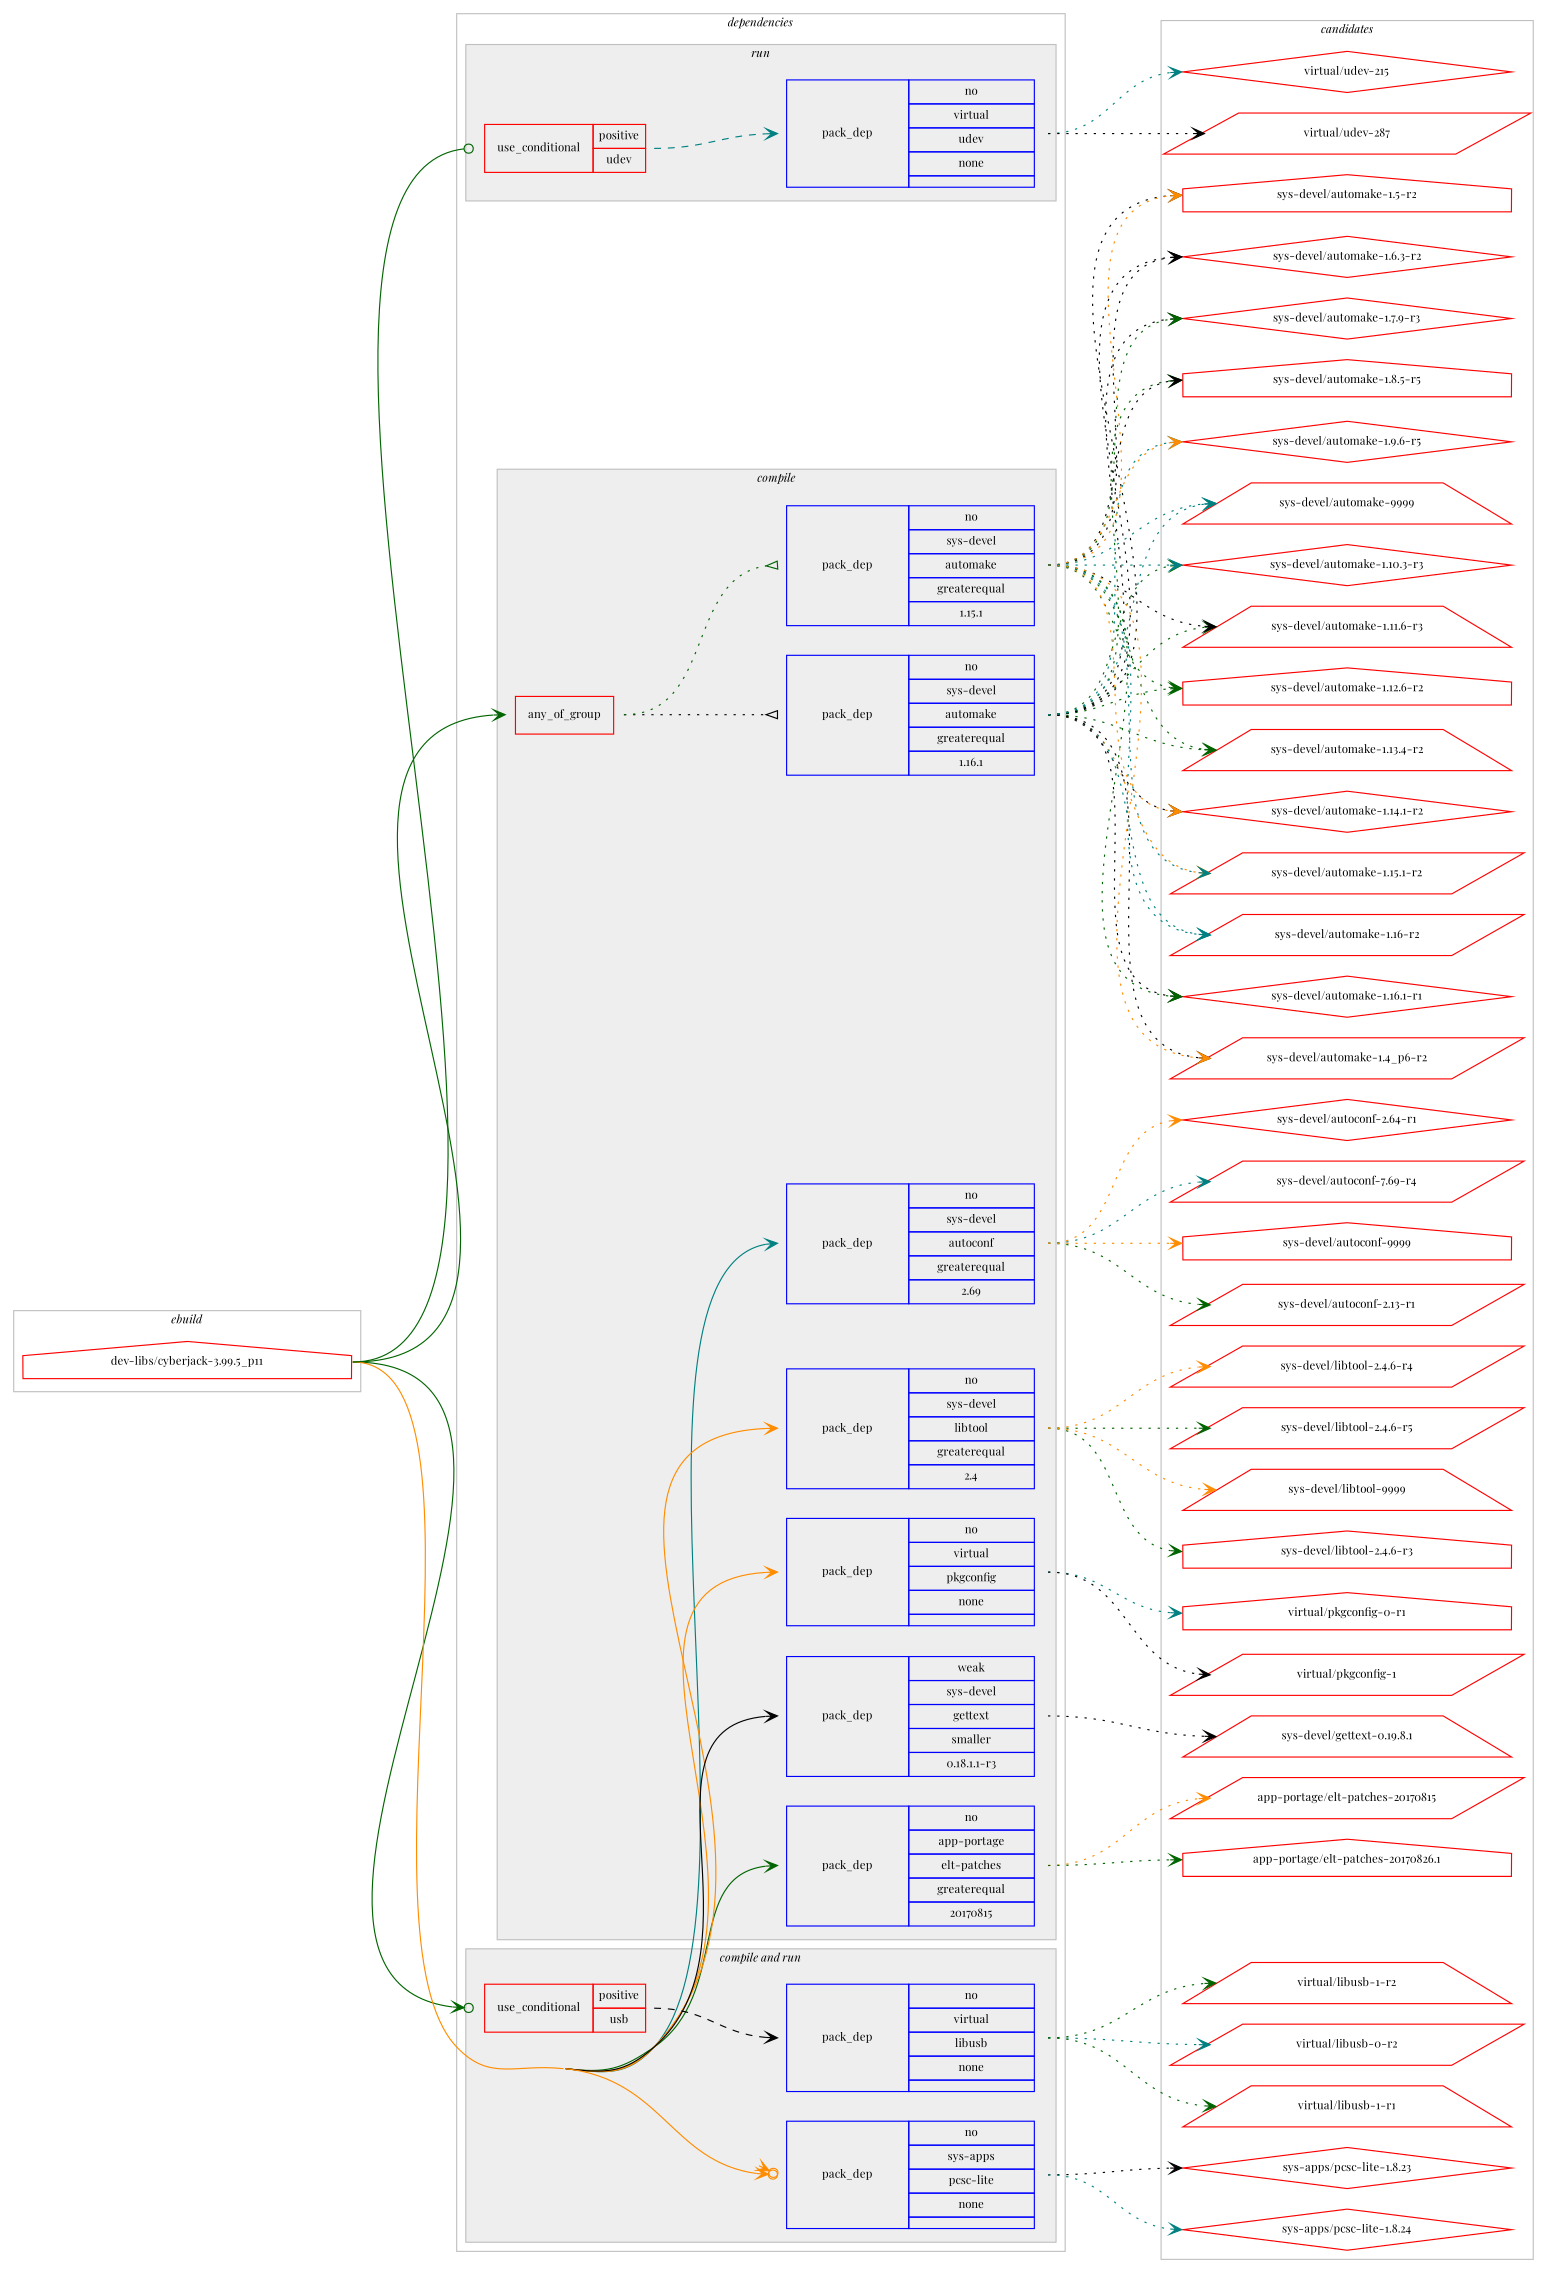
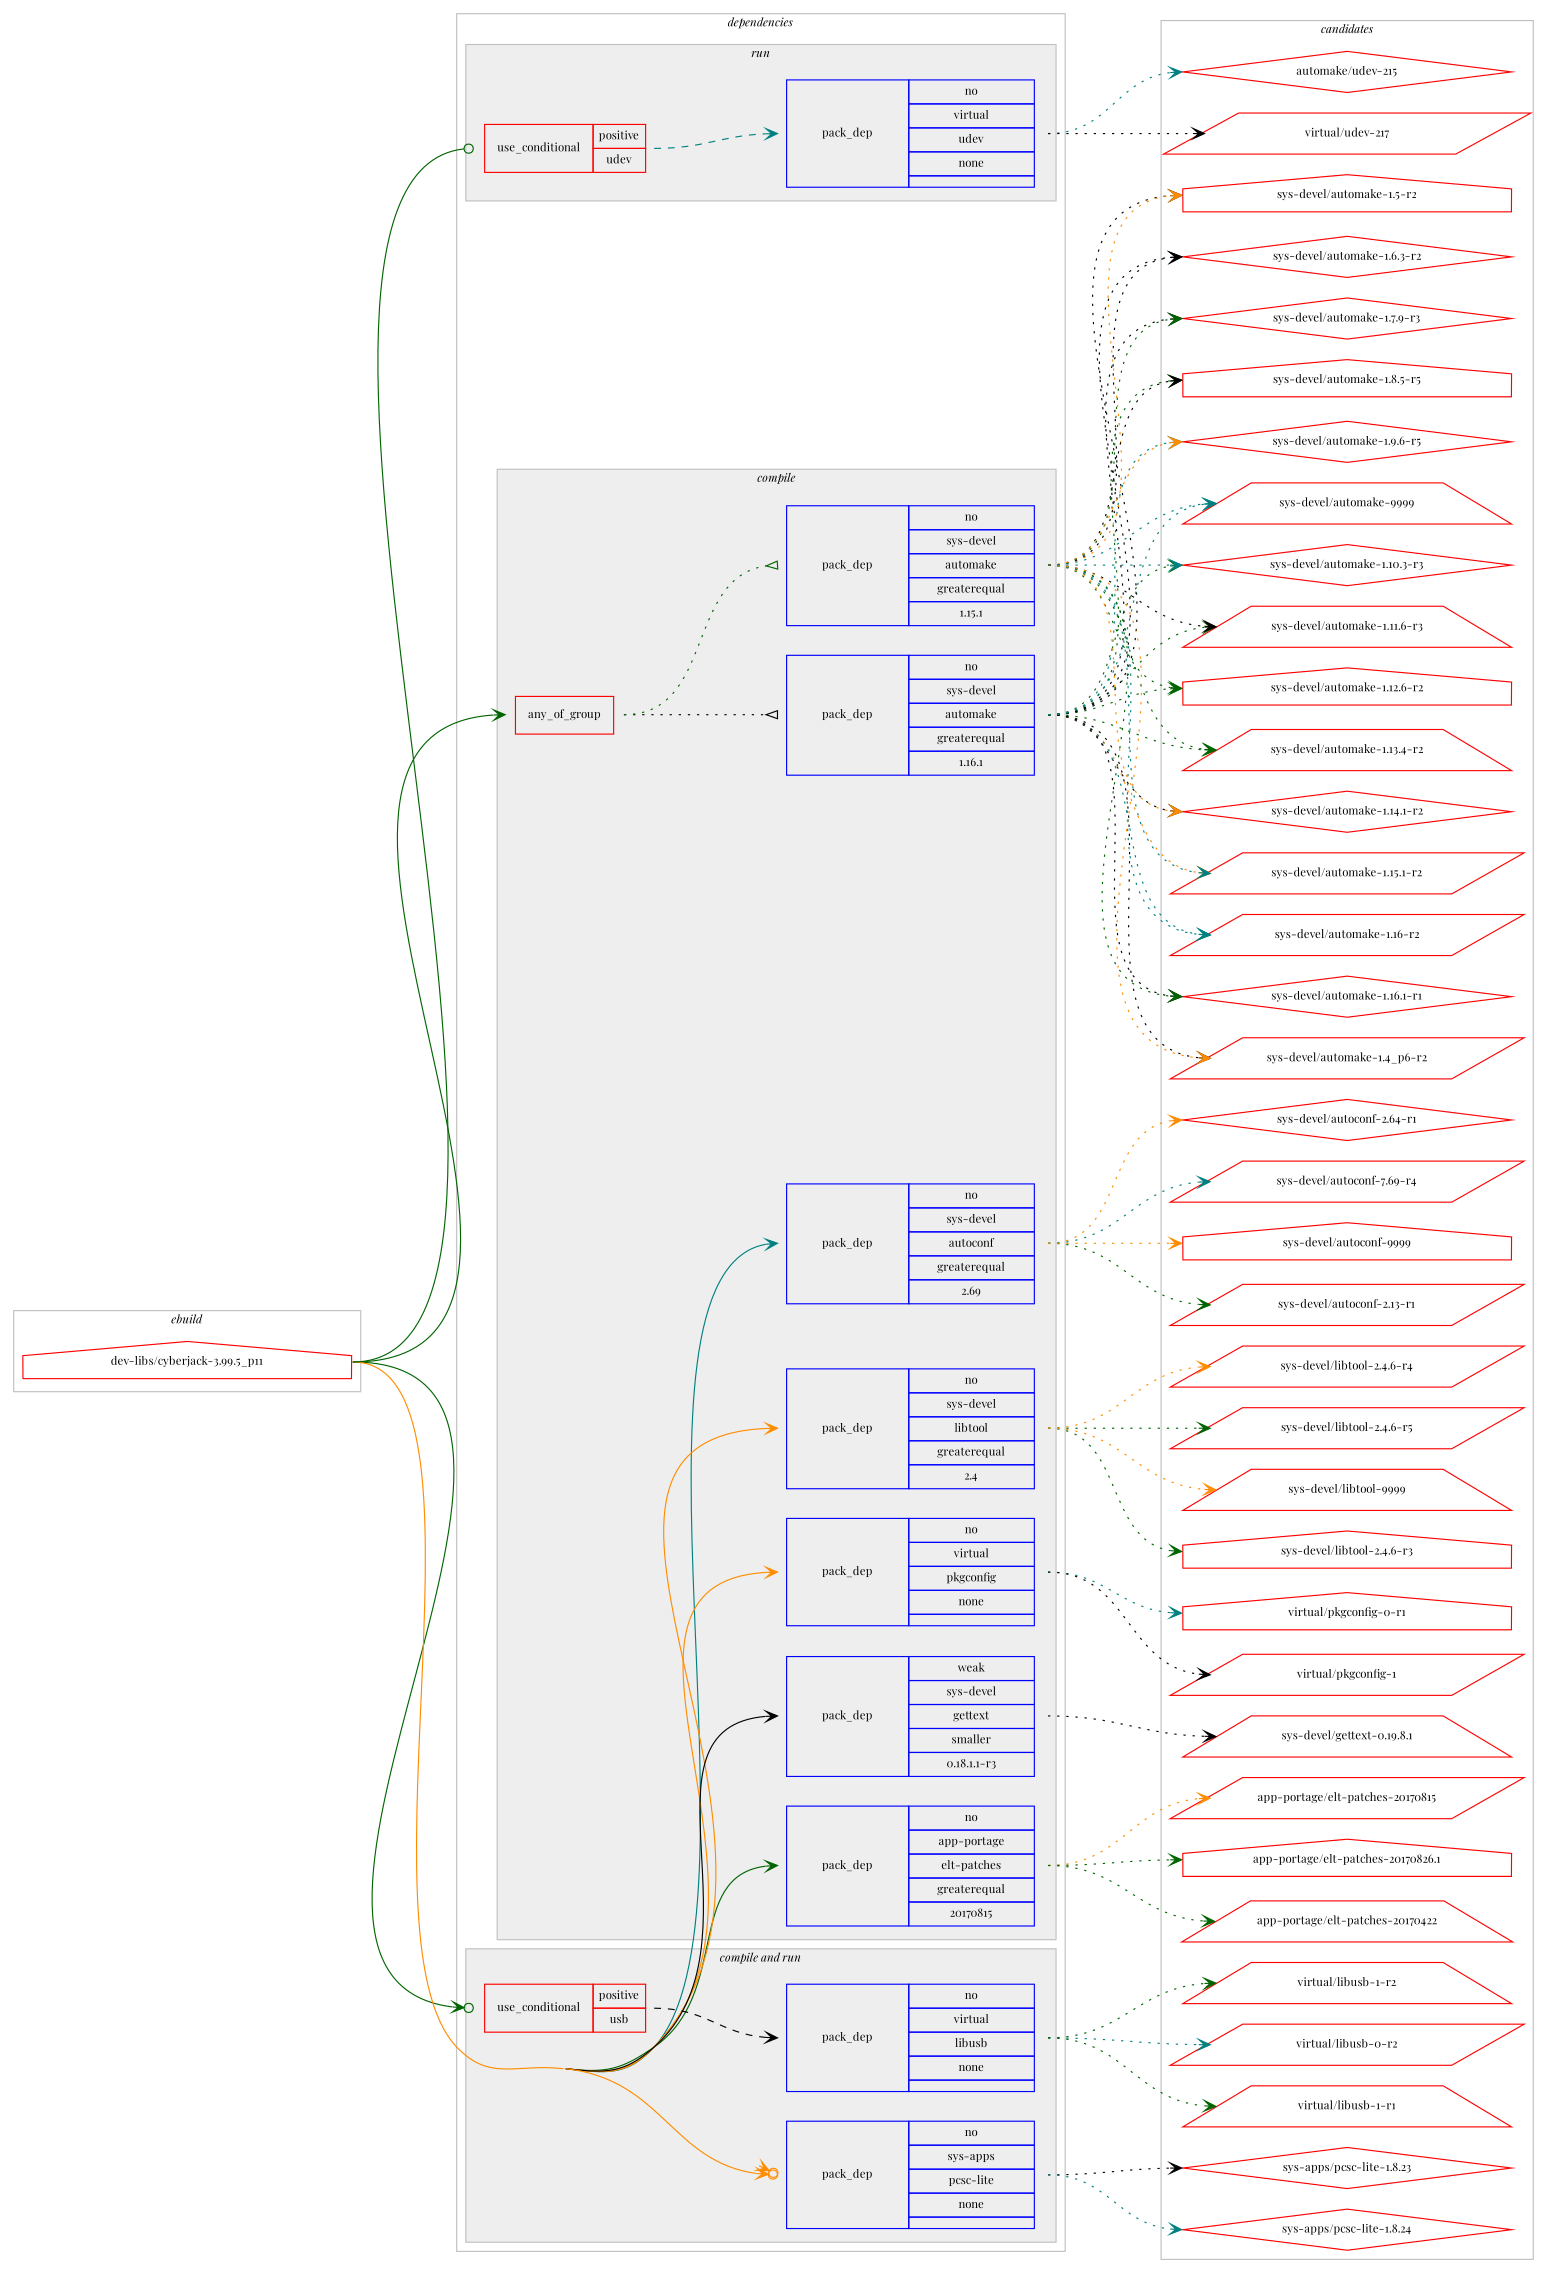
node "virtual/udev-215": label "virtual/udev-215" -> "automake/udev-215"
node "virtual/udev-287": label "virtual/udev-287" -> "virtual/udev-217"
node "app-portage/elt-patches-20170422": added
